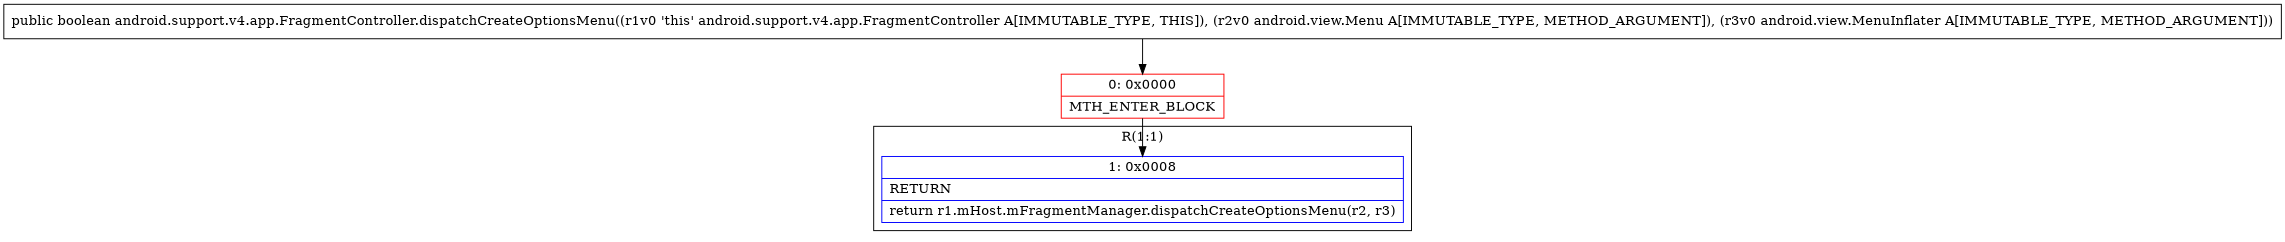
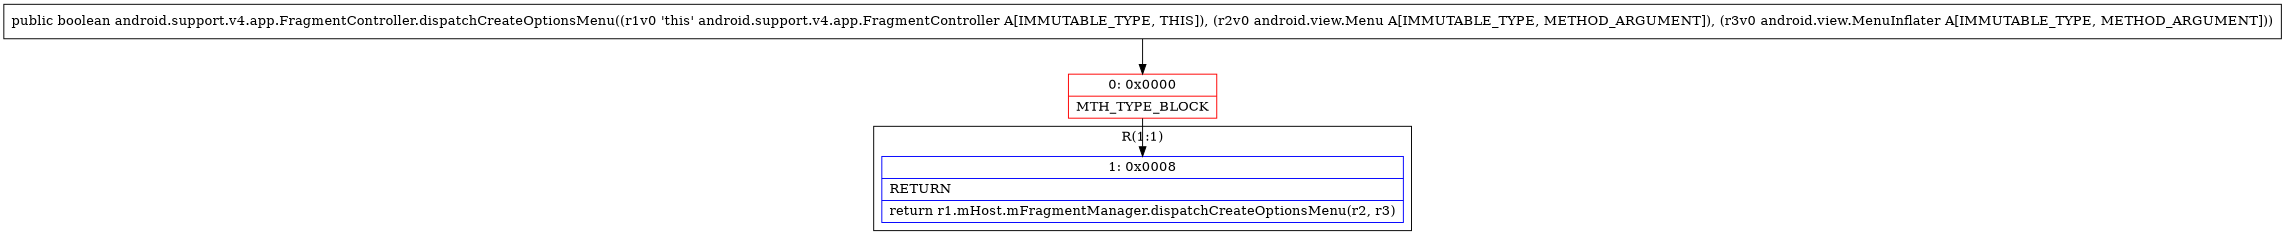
node "0: 0x0000": text "MTH_ENTER_BLOCK" -> "MTH_TYPE_BLOCK"
